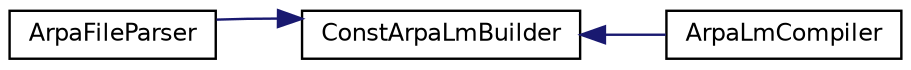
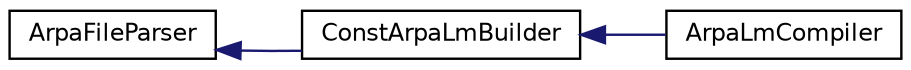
edge "ArpaFileParser" -> "ConstArpaLmBuilder": reversed
